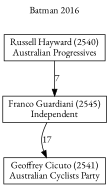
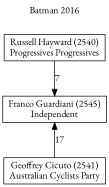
node "Russell Hayward (2540) Australian Progressives": label "Russell Hayward (2540) Australian Progressives" -> "Russell Hayward (2540) Progressives Progressives"
edge "Franco Guardiani (2545) Independent" -> "Geoffrey Cicuto (2541) Australian Cyclists Party": reversed
